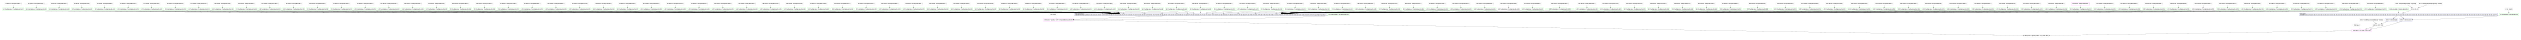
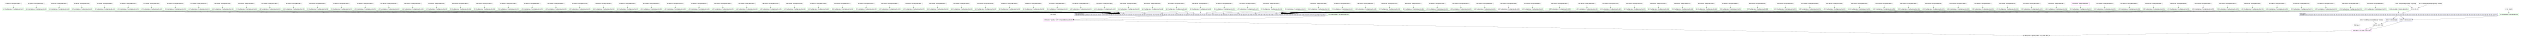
node "s741: WECPoint = ECPoint(85a5d2,63ebef,...)": removed
